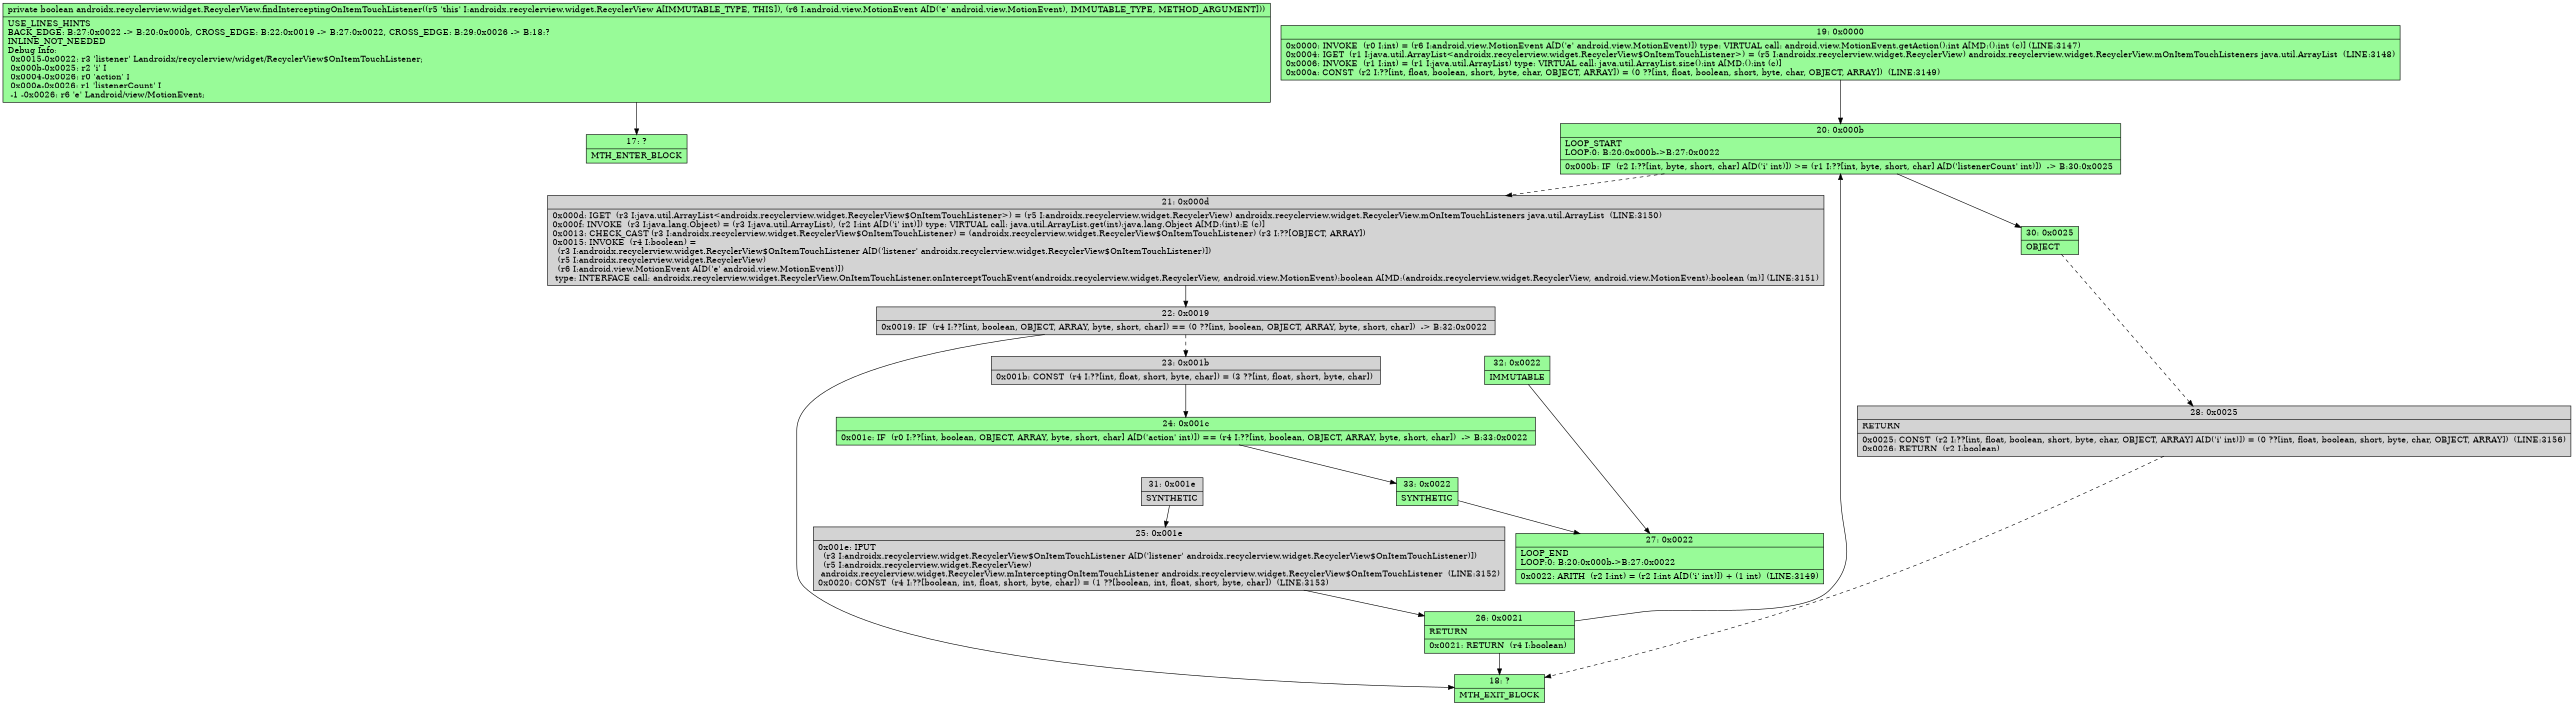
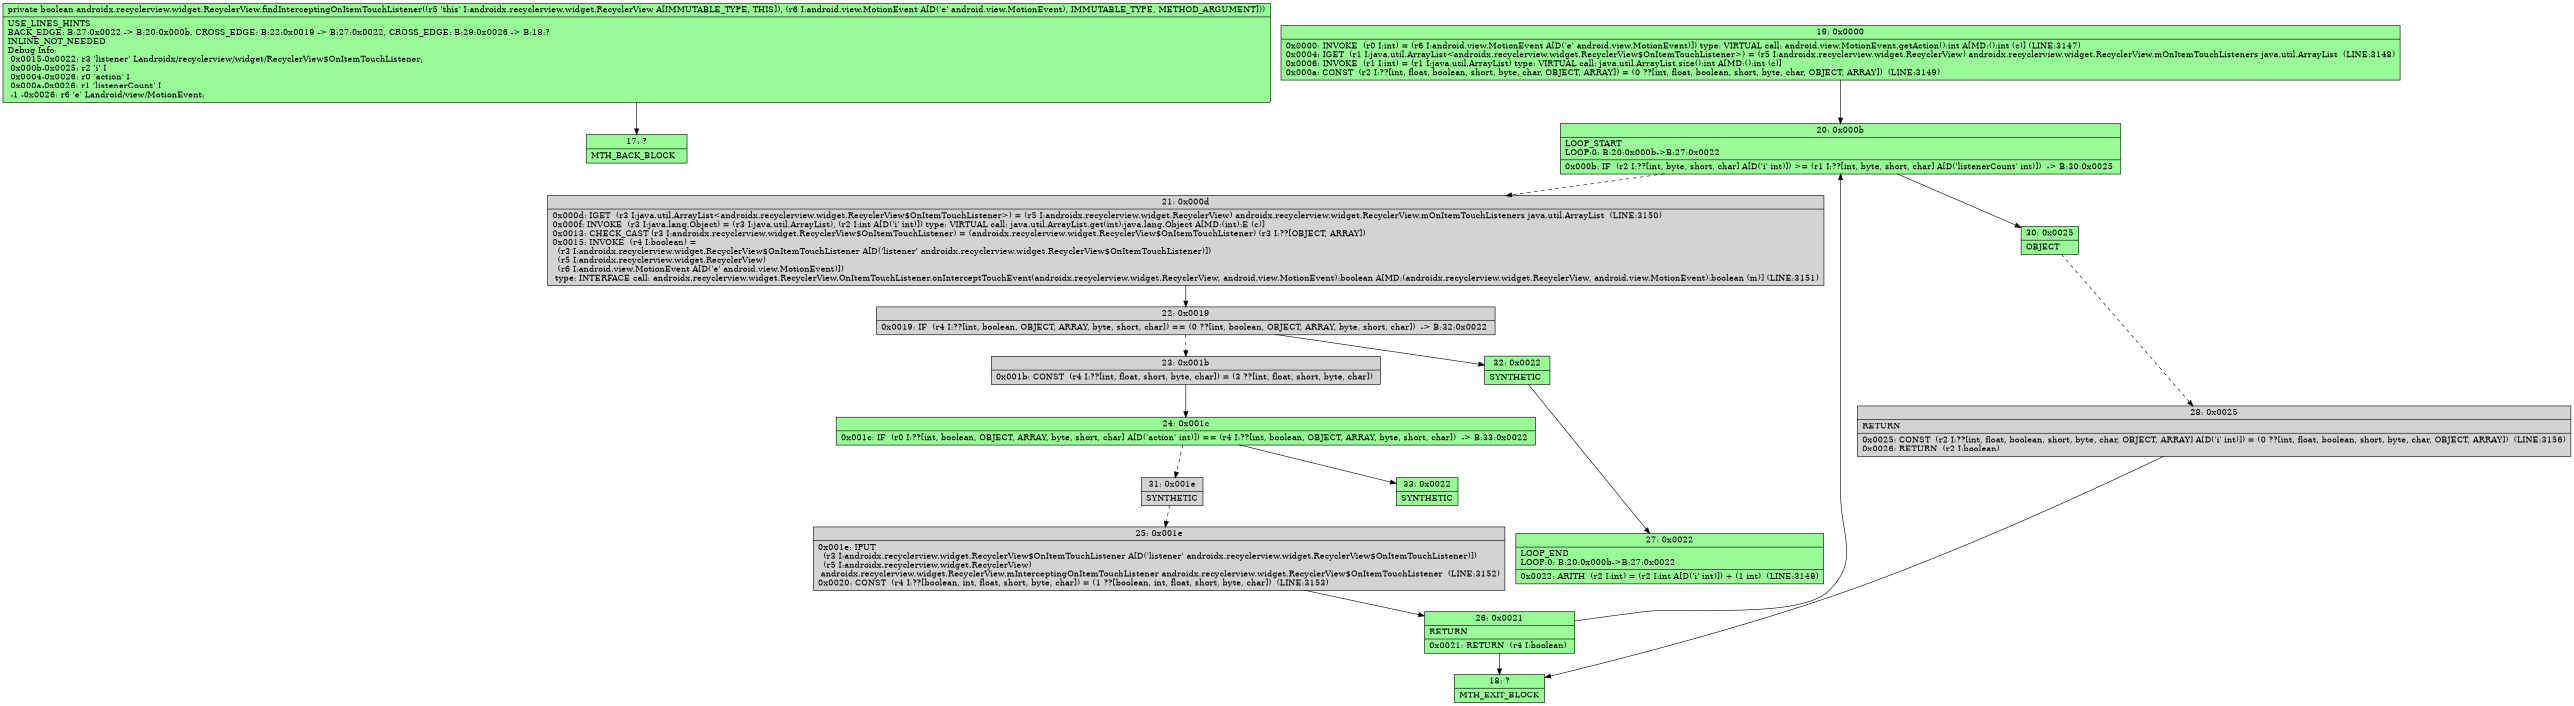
node "17: ?": text "MTH_ENTER_BLOCK" -> "MTH_BACK_BLOCK"
node "32: 0x0022": text "IMMUTABLE" -> "SYNTHETIC"
edge "24: 0x001c" -> "31: 0x001e": added
edge "31: 0x001e" -> "25: 0x001e": style solid -> dashed
edge "33: 0x0022" -> "27: 0x0022": removed
edge "28: 0x0025" -> "18: ?": style dashed -> solid
edge "22: 0x0019" -> "18: ?": now "22: 0x0019" -> "32: 0x0022"
